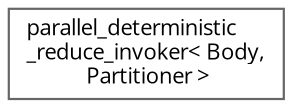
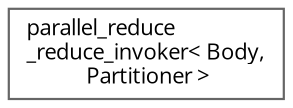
node "parallel_deterministic _reduce_invoker< Body, Partitioner >": label "parallel_deterministic _reduce_invoker< Body, Partitioner >" -> "parallel_reduce _reduce_invoker< Body, Partitioner >"
